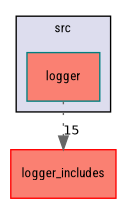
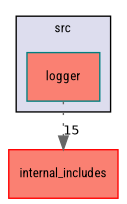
node "logger_includes": label "logger_includes" -> "internal_includes"
